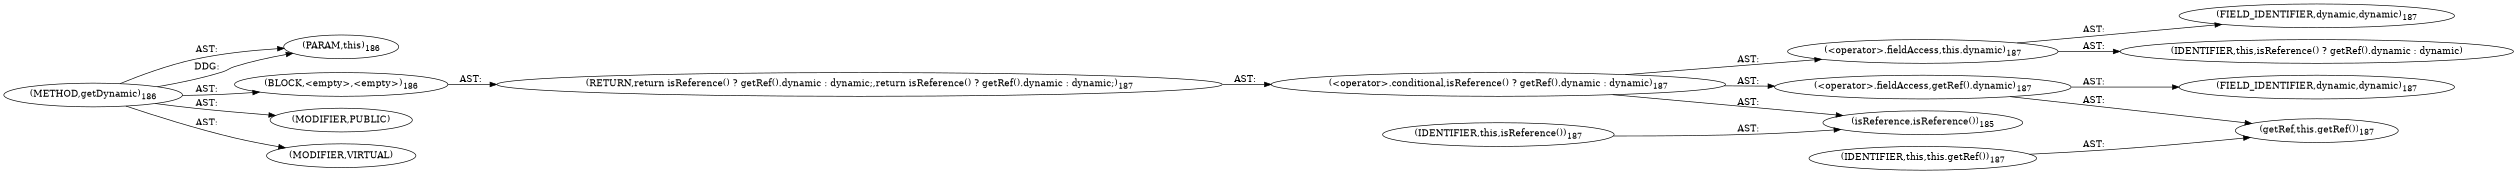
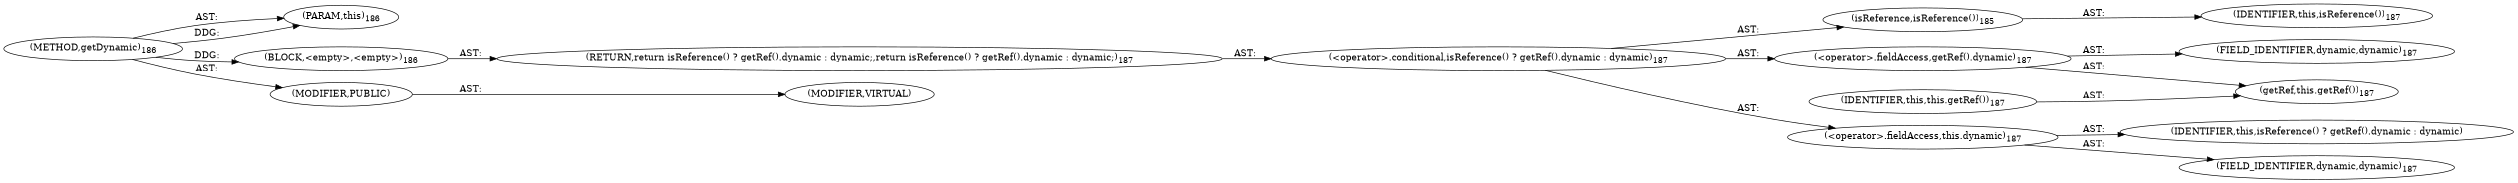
edge "(METHOD,getDynamic)" -> "(BLOCK,<empty>,<empty>)": label "AST: " -> "DDG: "
edge "(METHOD,getDynamic)" -> "(MODIFIER,VIRTUAL)": now "(MODIFIER,PUBLIC)" -> "(MODIFIER,VIRTUAL)"
edge "(IDENTIFIER,this,isReference())" -> "(isReference,isReference())": reversed
